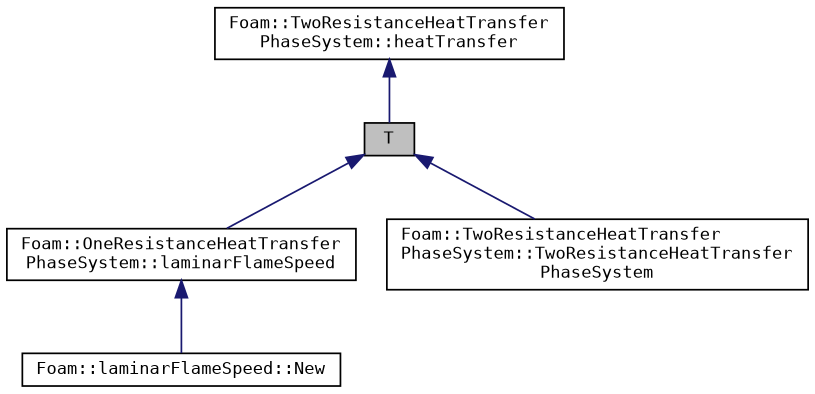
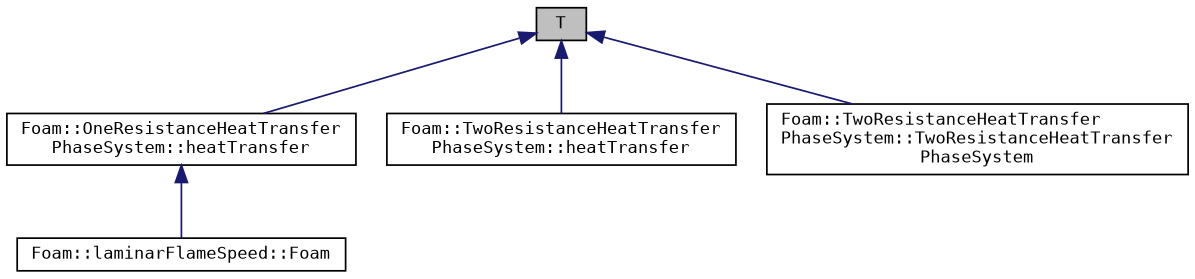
edge "T" -> "Foam::TwoResistanceHeatTransfer PhaseSystem::heatTransfer": reversed
node "Foam::OneResistanceHeatTransfer PhaseSystem::laminarFlameSpeed": label "Foam::OneResistanceHeatTransfer PhaseSystem::laminarFlameSpeed" -> "Foam::OneResistanceHeatTransfer PhaseSystem::heatTransfer"
node "Foam::laminarFlameSpeed::New": label "Foam::laminarFlameSpeed::New" -> "Foam::laminarFlameSpeed::Foam"
